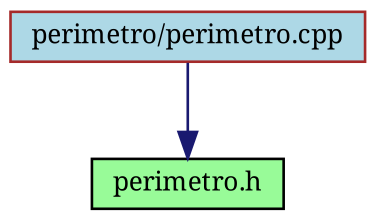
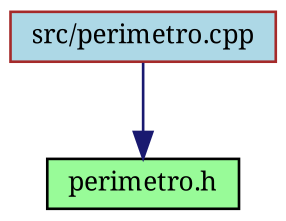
node "perimetro/perimetro.cpp": label "perimetro/perimetro.cpp" -> "src/perimetro.cpp"
